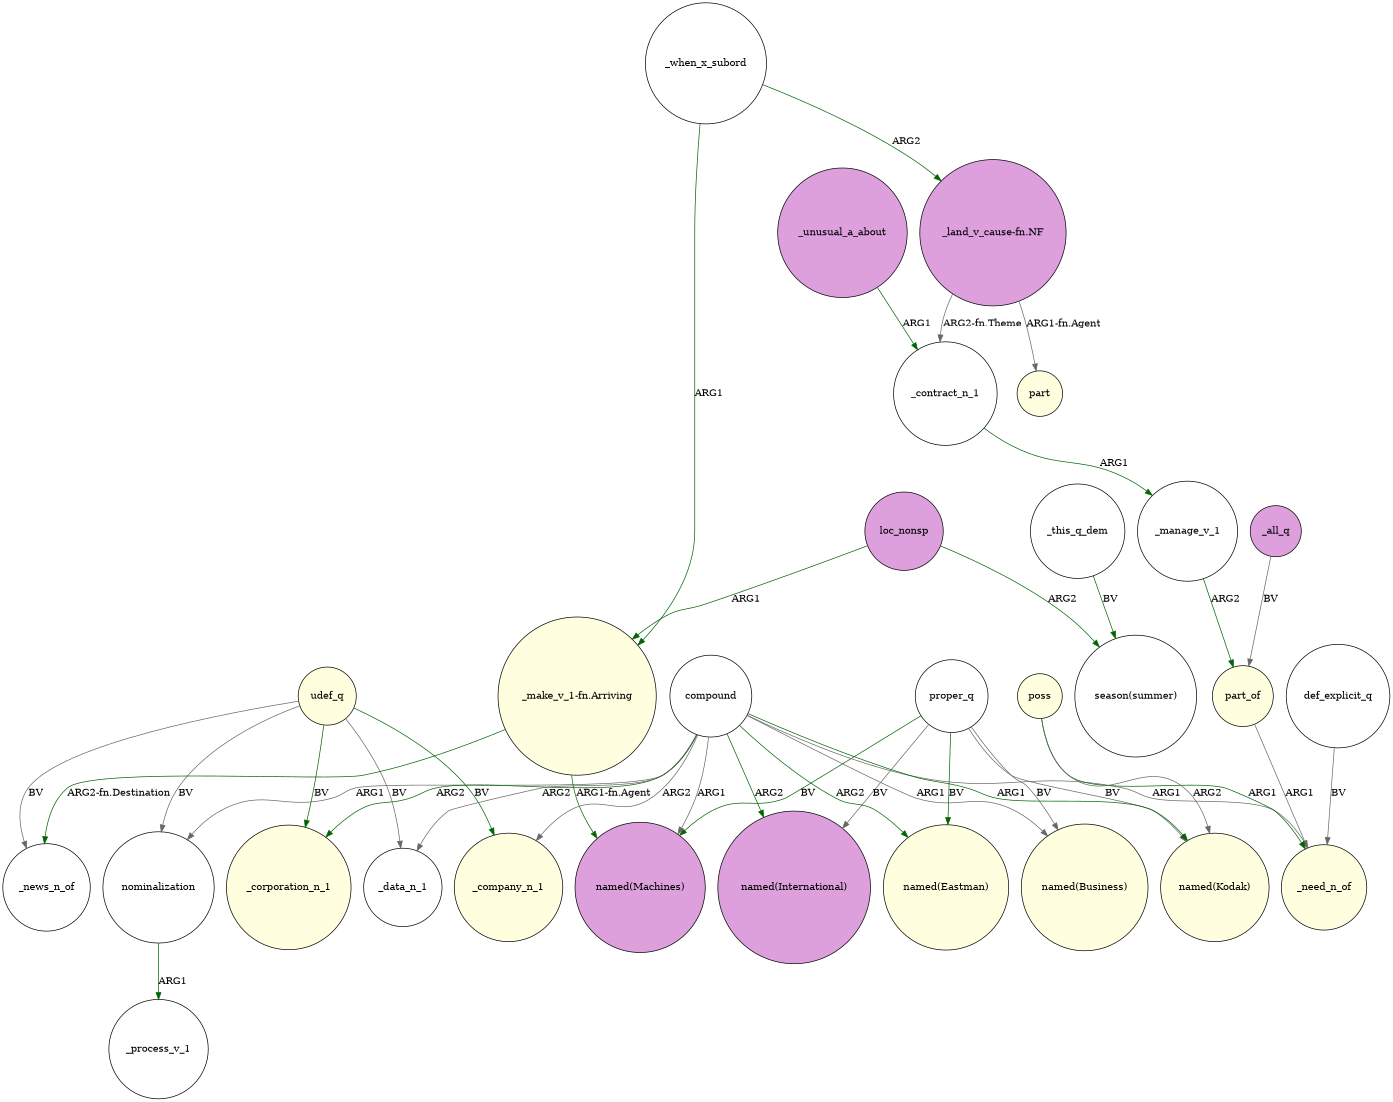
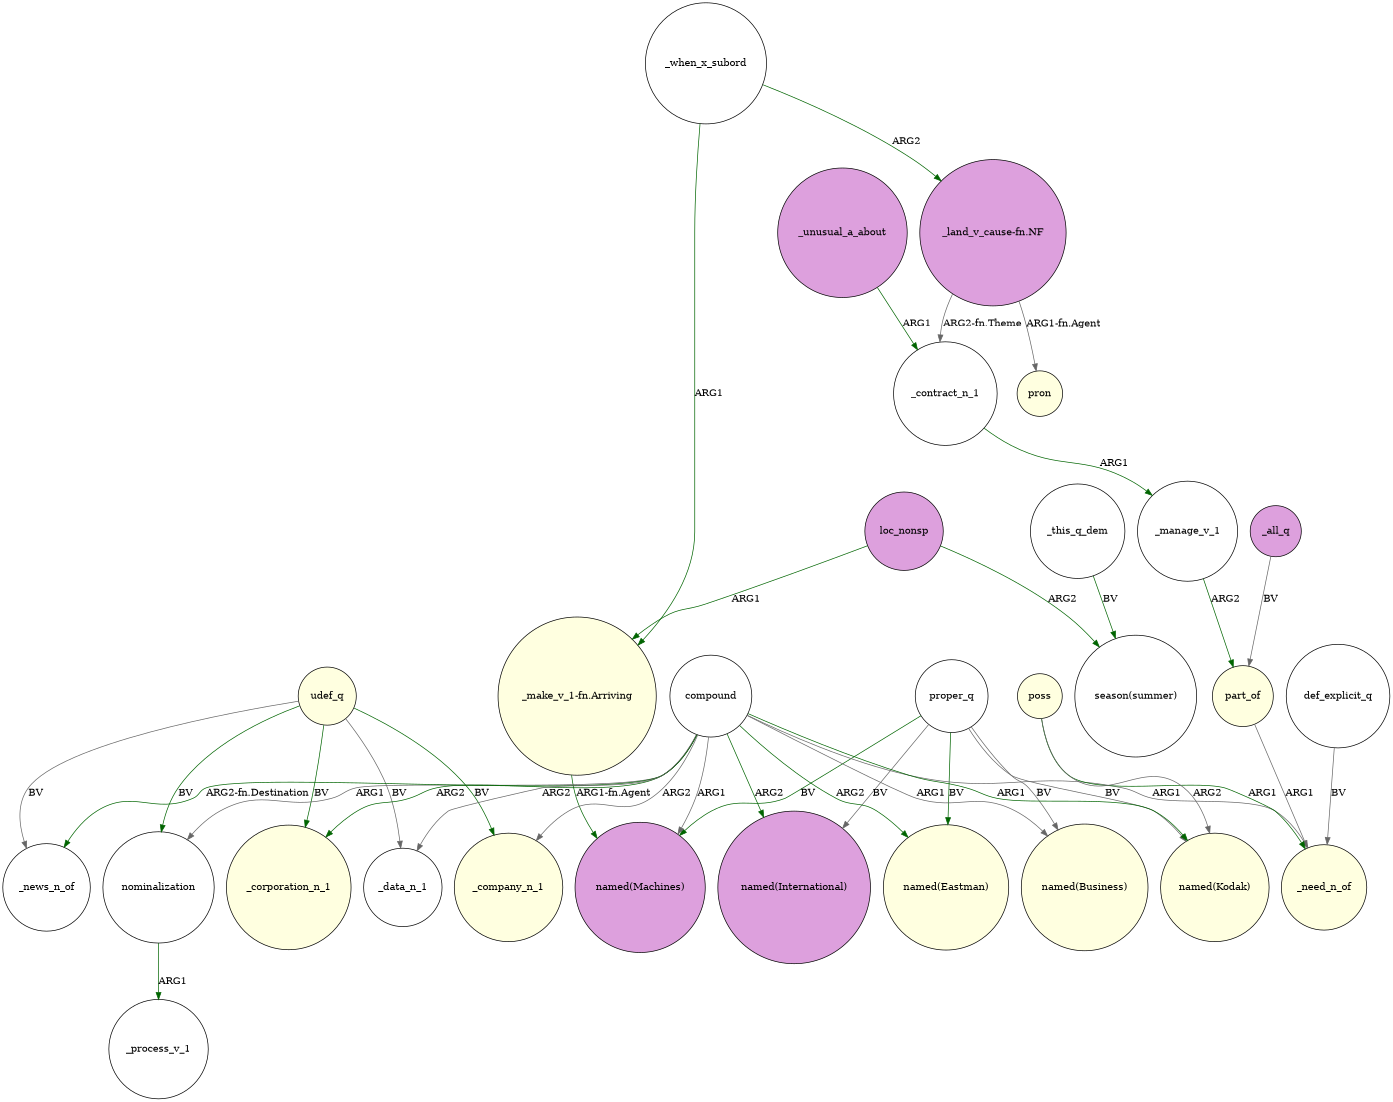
node "part": label "part" -> "pron"
edge "udef_q" -> "nominalization": color gray40 -> darkgreen
edge "_make_v_1-fn.Arriving" -> "_news_n_of": now "compound" -> "_news_n_of"
